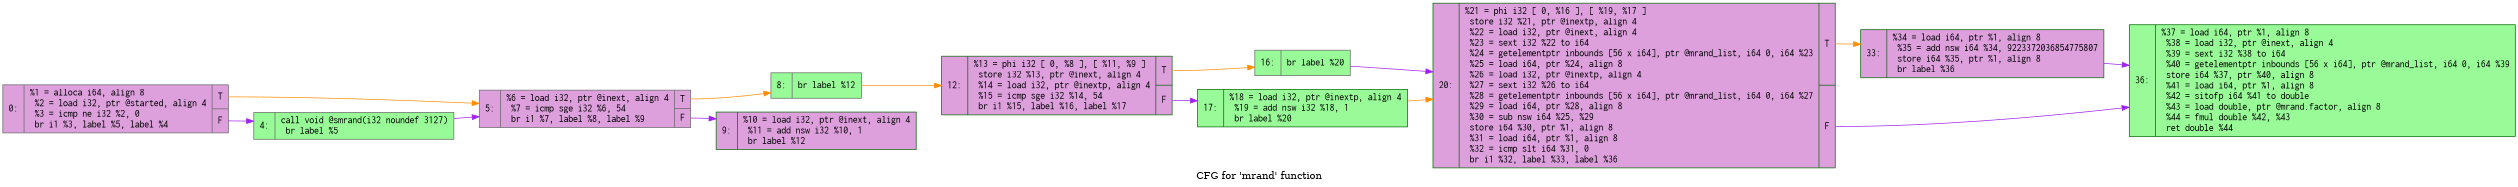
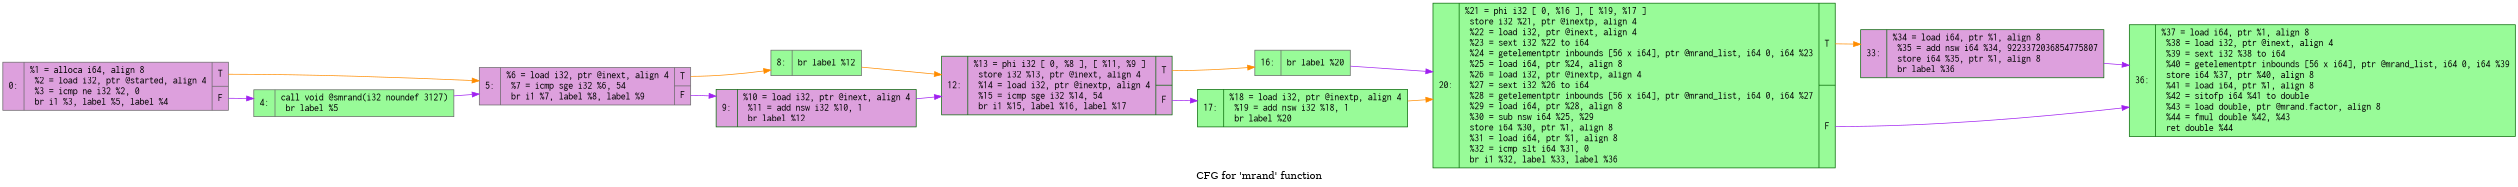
node "20:": fillcolor plum -> palegreen
edge "9:" -> "12:": added
